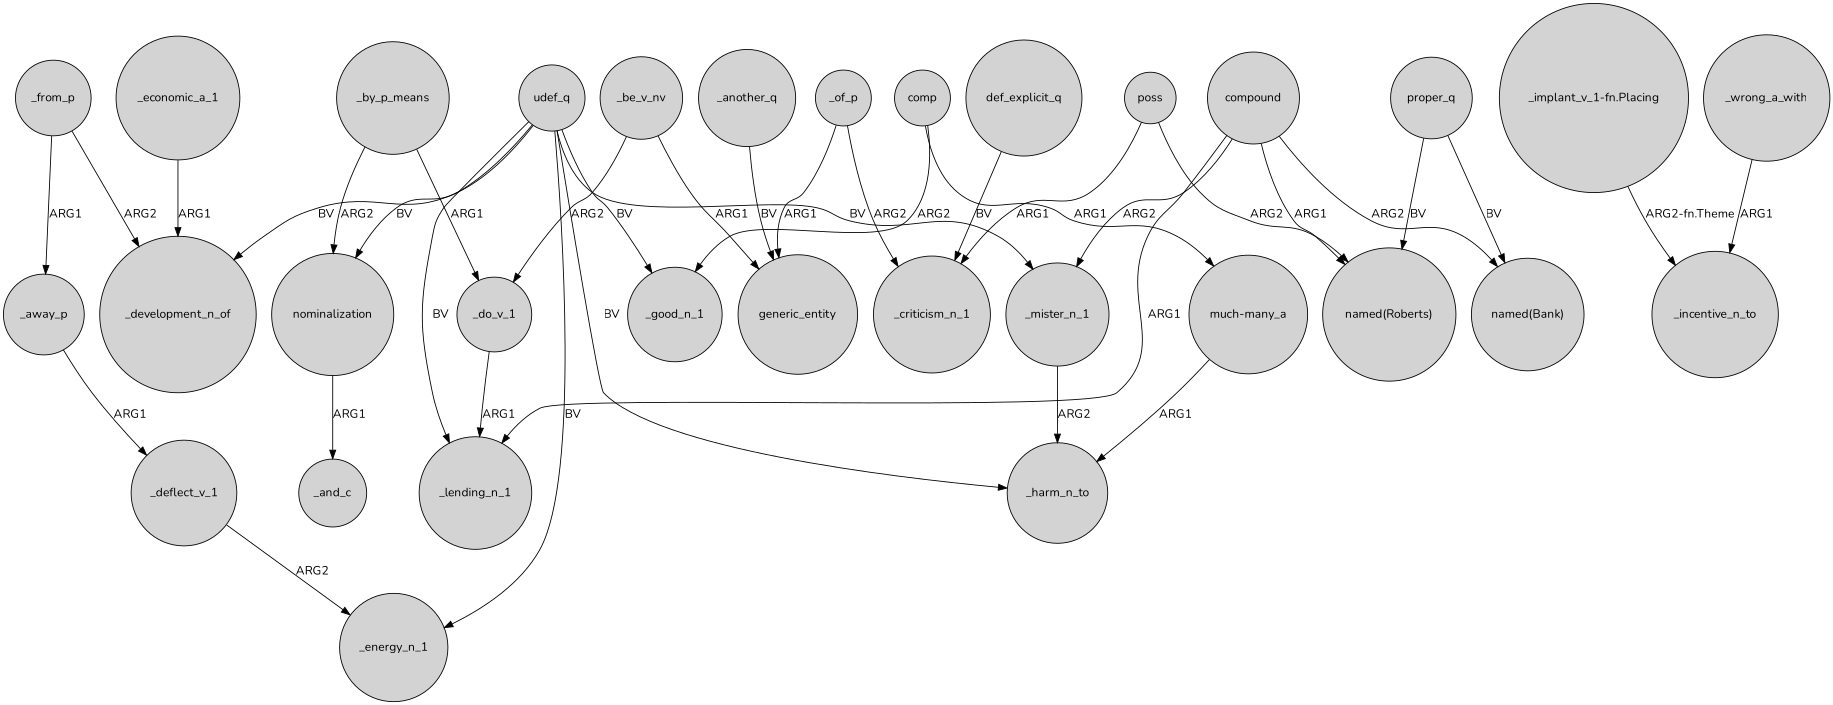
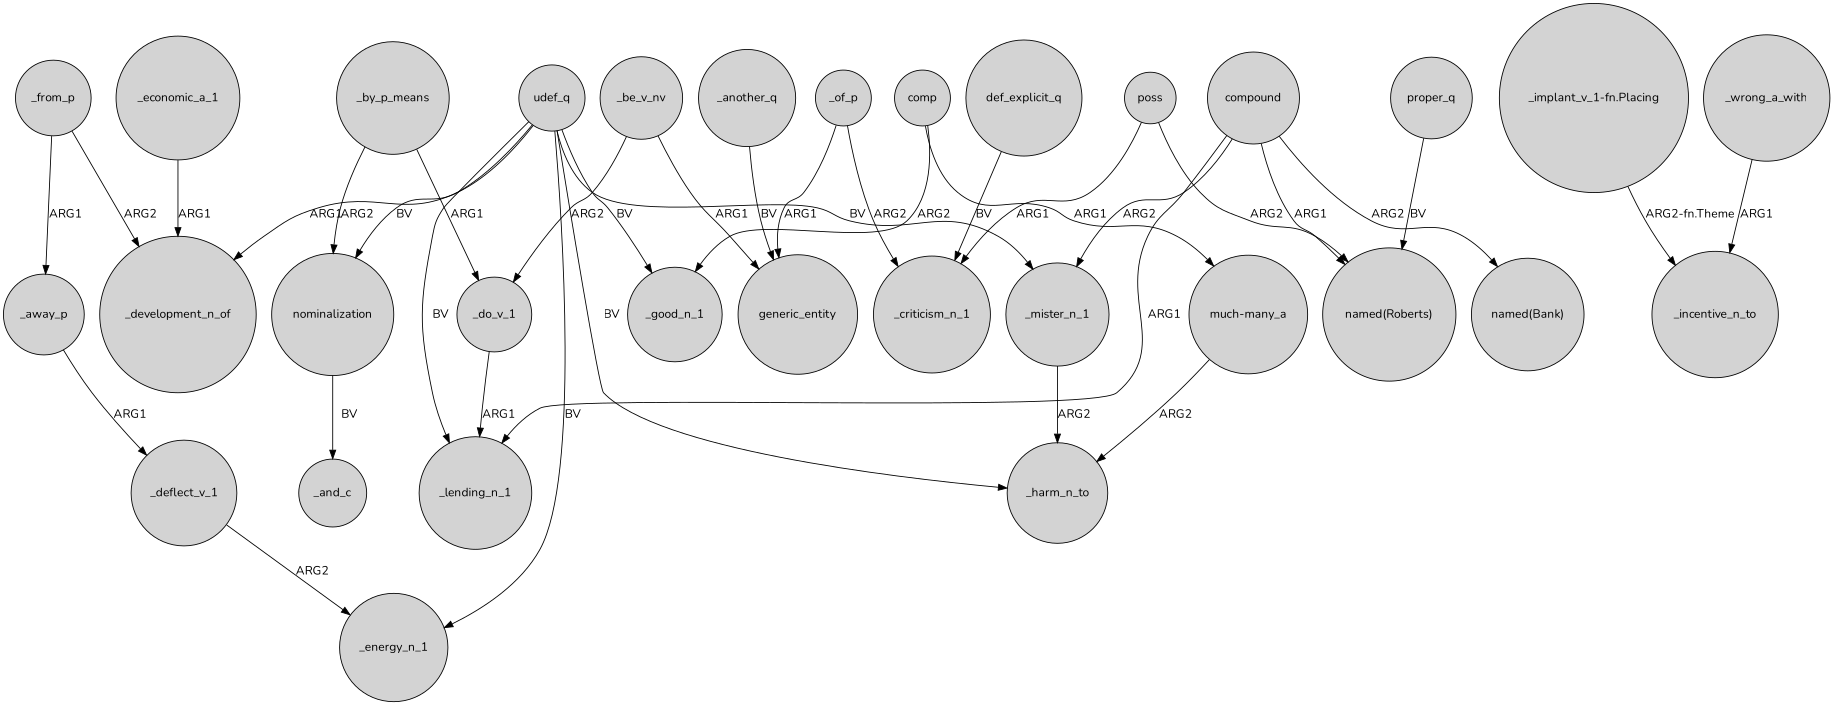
edge "proper_q" -> "named(Bank)": removed, label "BV"
edge "udef_q" -> "_development_n_of": label "BV" -> "ARG1"
edge "nominalization" -> "_and_c": label "ARG1" -> "BV"
edge "much-many_a" -> "_harm_n_to": label "ARG1" -> "ARG2"
